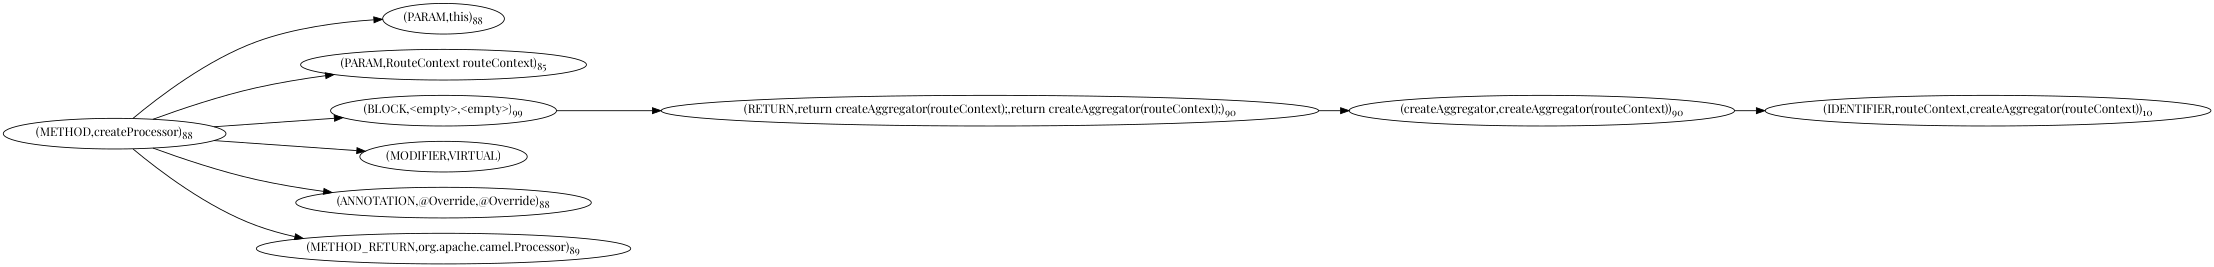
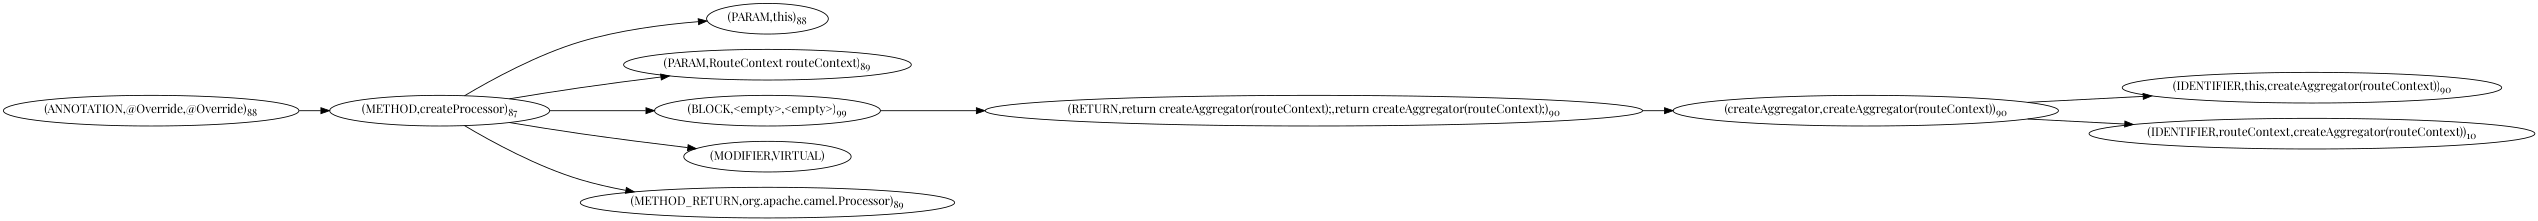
node "(PARAM,RouteContext routeContext)": text "85" -> "89"
node "(IDENTIFIER,this,createAggregator(routeContext))": added
node "(METHOD,createProcessor)": text "88" -> "87"
edge "(METHOD,createProcessor)" -> "(ANNOTATION,@Override,@Override)": reversed
